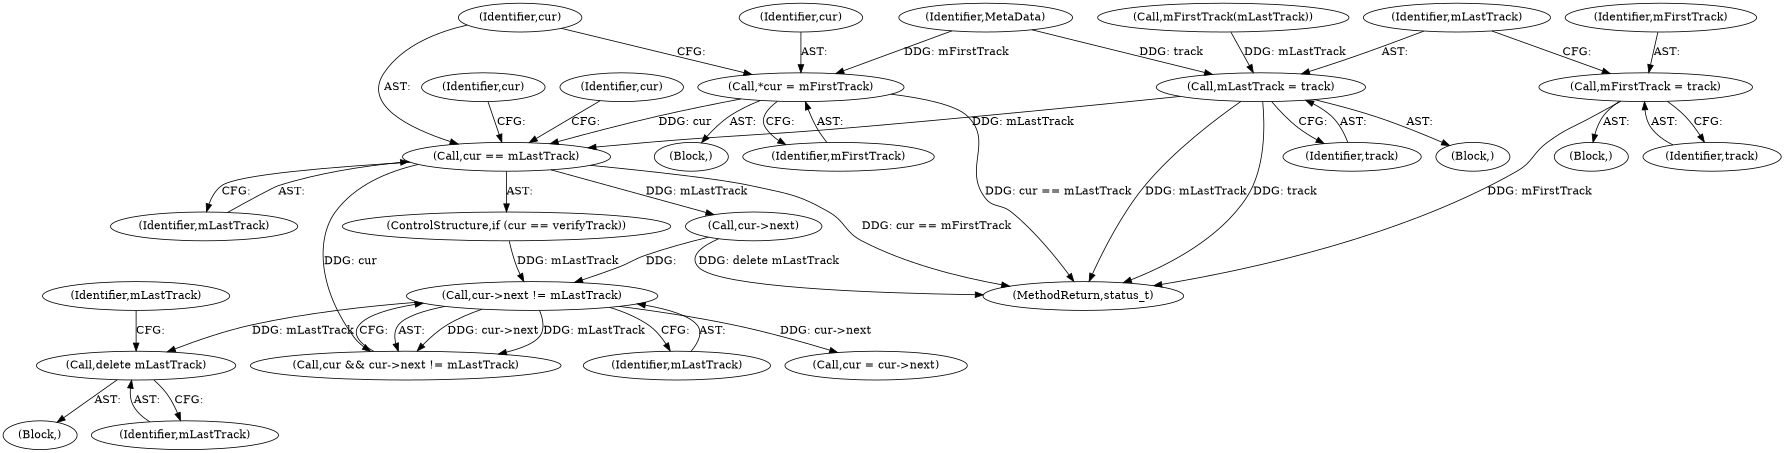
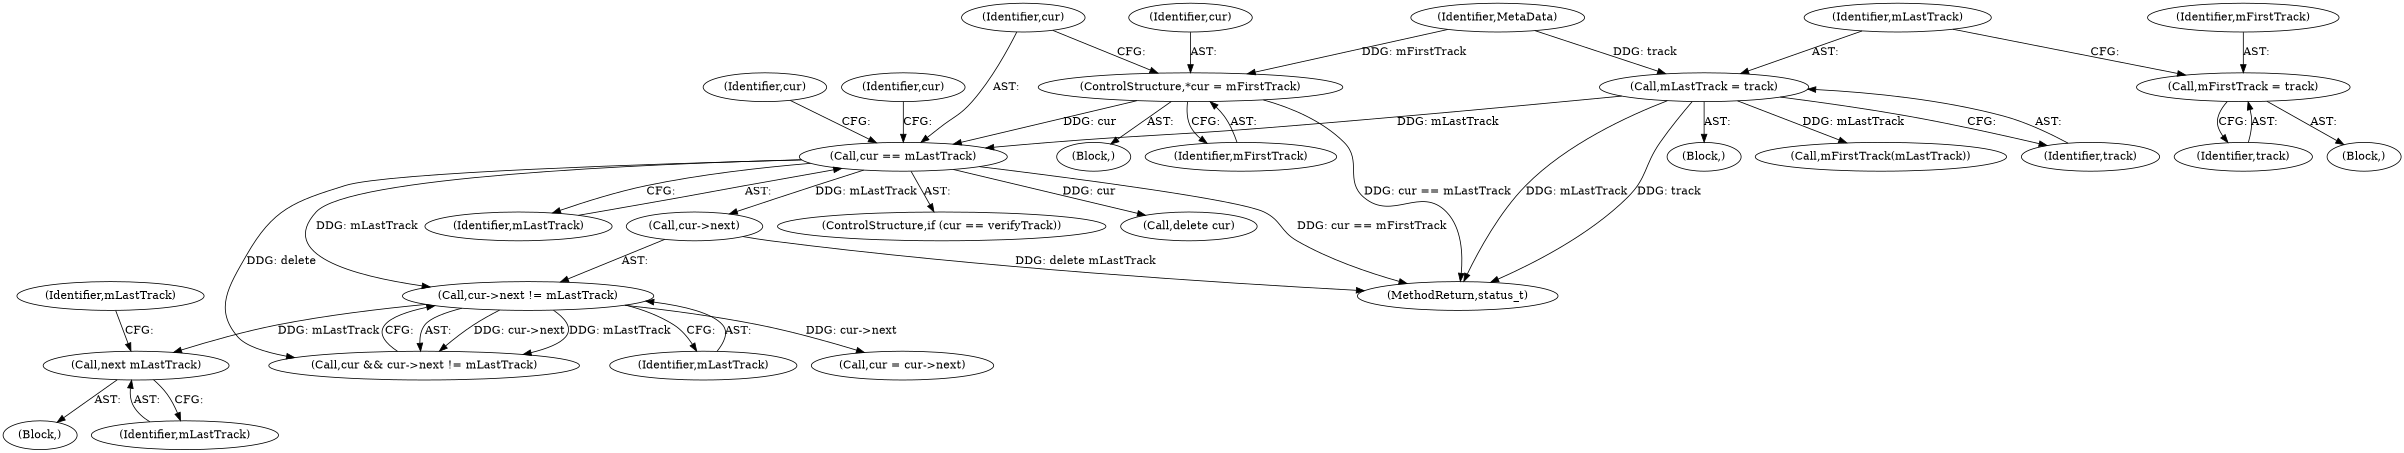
edge "(Call,mFirstTrack(mLastTrack))" -> "(Call,mLastTrack = track)": reversed
node "(Call,*cur = mFirstTrack)": label "(Call,*cur = mFirstTrack)" -> "(ControlStructure,*cur = mFirstTrack)"
edge "(Call,mFirstTrack = track)" -> "(MethodReturn,status_t)": removed, label "DDG: mFirstTrack"
node "(Call,delete cur)": added
edge "(ControlStructure,if (cur == verifyTrack))" -> "(Call,cur->next != mLastTrack)": now "(Call,cur == mLastTrack)" -> "(Call,cur->next != mLastTrack)"
edge "(Call,cur == mLastTrack)" -> "(Call,cur && cur->next != mLastTrack)": label "DDG: cur" -> "DDG: delete"
edge "(Call,cur->next)" -> "(Call,cur->next != mLastTrack)": label "DDG: " -> "AST: "
node "(Call,delete mLastTrack)": label "(Call,delete mLastTrack)" -> "(Call,next mLastTrack)"
